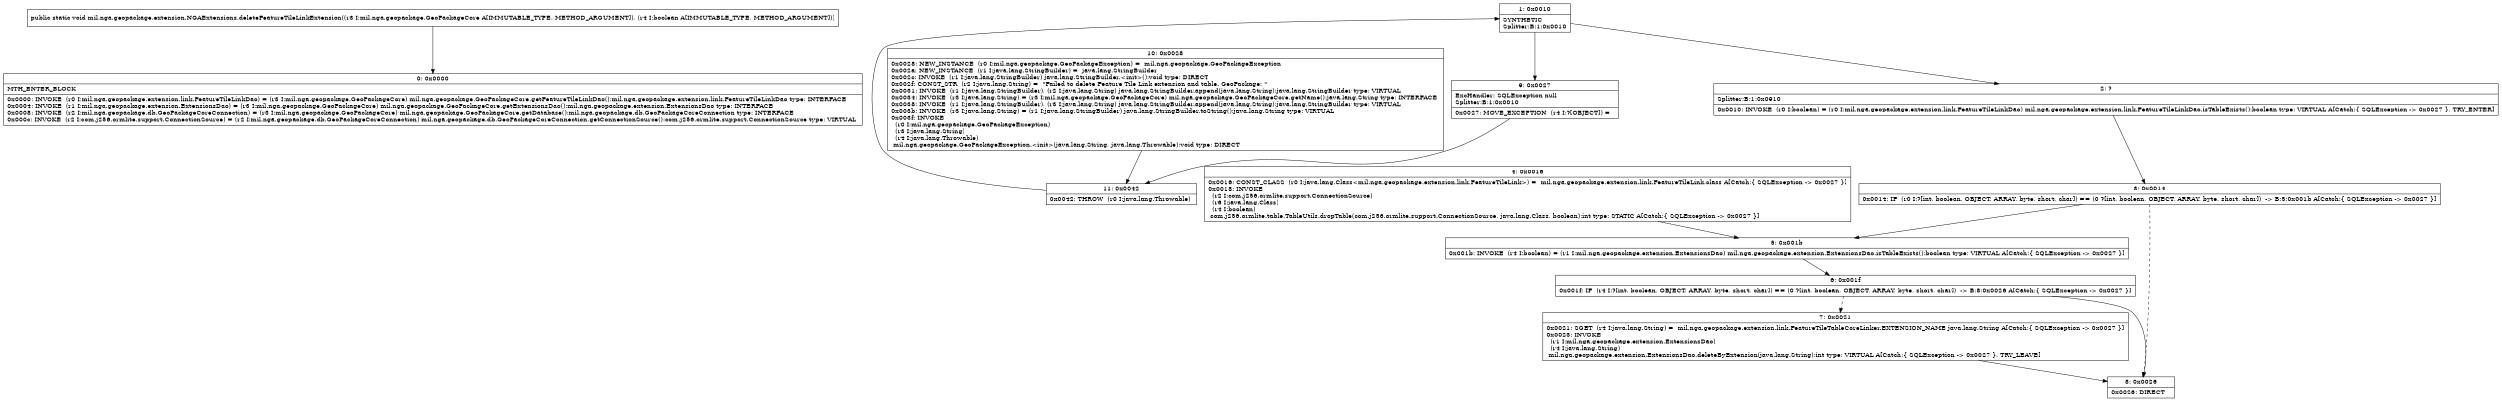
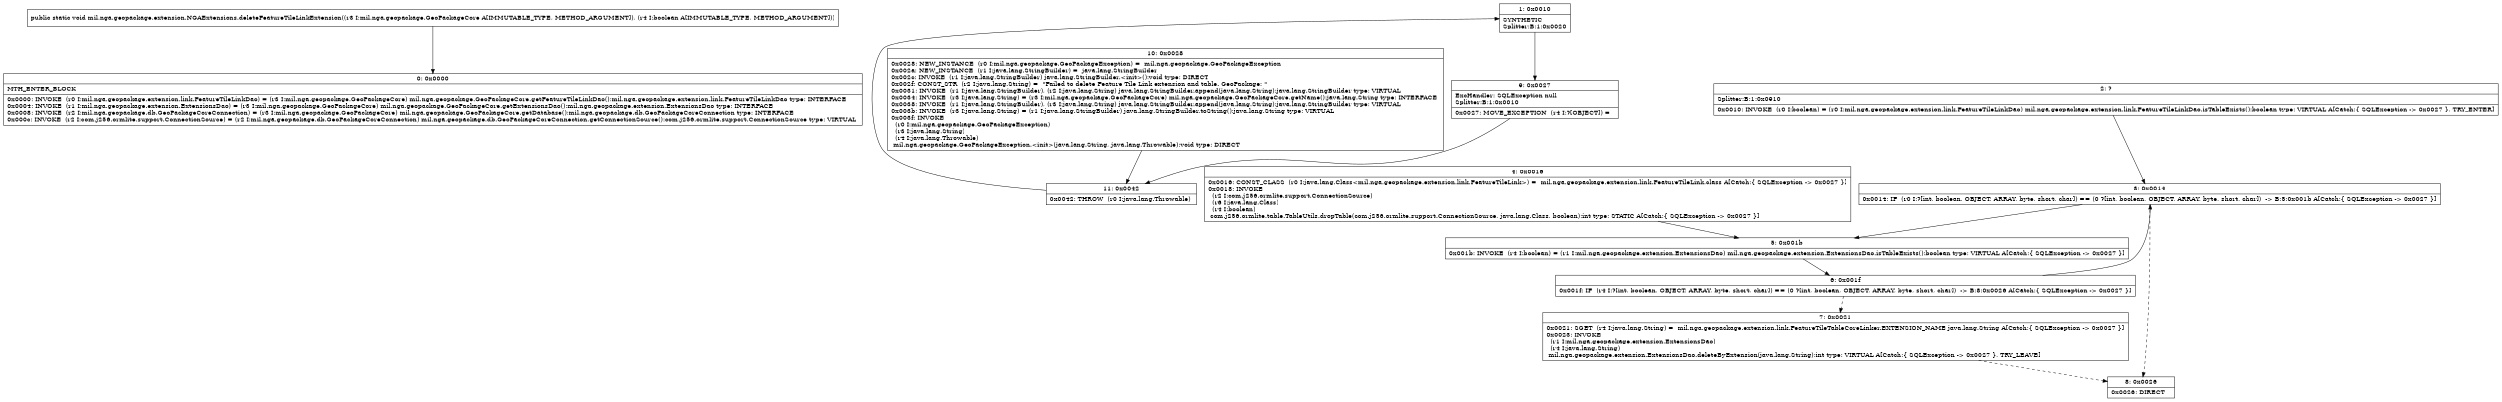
node "1: 0x0010": text "Splitter:B:1:0x0010" -> "Splitter:B:1:0x0020"
edge "1: 0x0010" -> "2: ?": removed
edge "6: 0x001f" -> "8: 0x0026": now "6: 0x001f" -> "3: 0x0014"
edge "7: 0x0021" -> "8: 0x0026": style solid -> dashed
